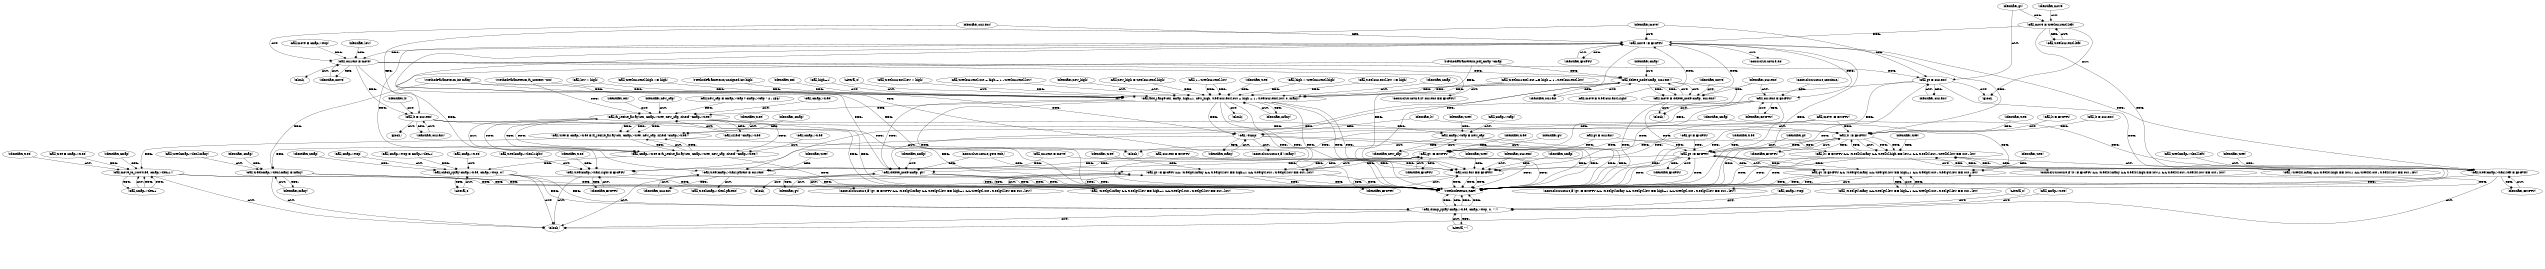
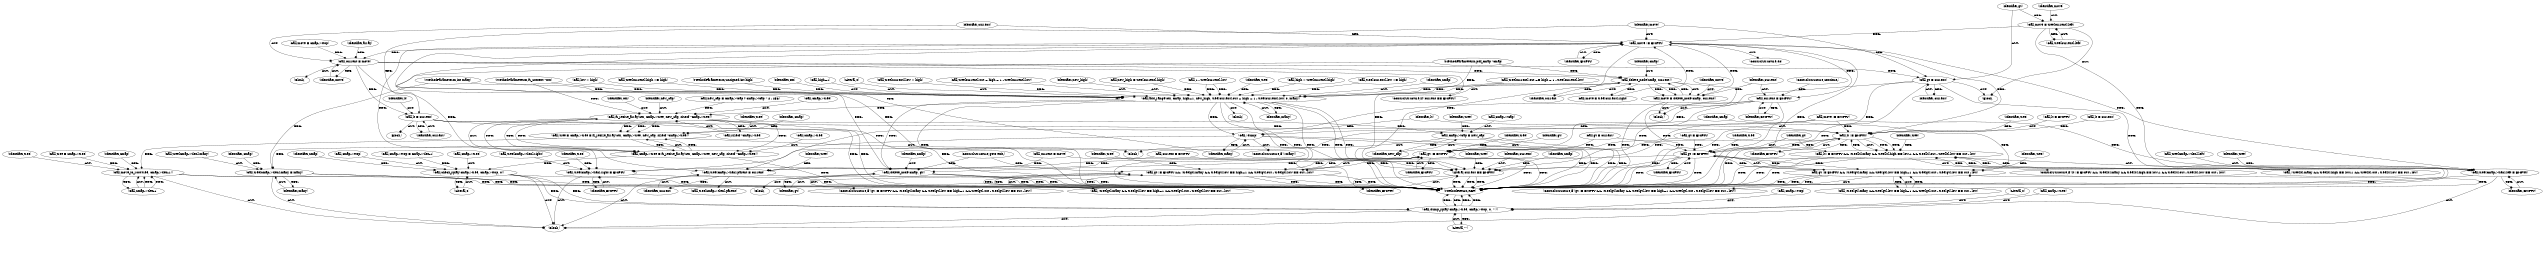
node "(Identifier,low)": label "(Identifier,low)" -> "(Identifier,array)"
edge "(Call,move = delete_node(cmap, current))" -> "(Call,delete_node(cmap, current))": label "AST: " -> "CFG: "
edge "(MethodParameterIn,int many)" -> "(Call,!dump)": removed, label "DDG:"
edge "(Call,delete_node(cmap, current))" -> "(Call,delete_node(cmap, gt))": now "(Call,delete_node(cmap, current))" -> "(Call,move = tree[current].right)"
node "(Call,current == EMPTY)": label "(Call,current == EMPTY)" -> "(Literal,current == EMPTY)"
